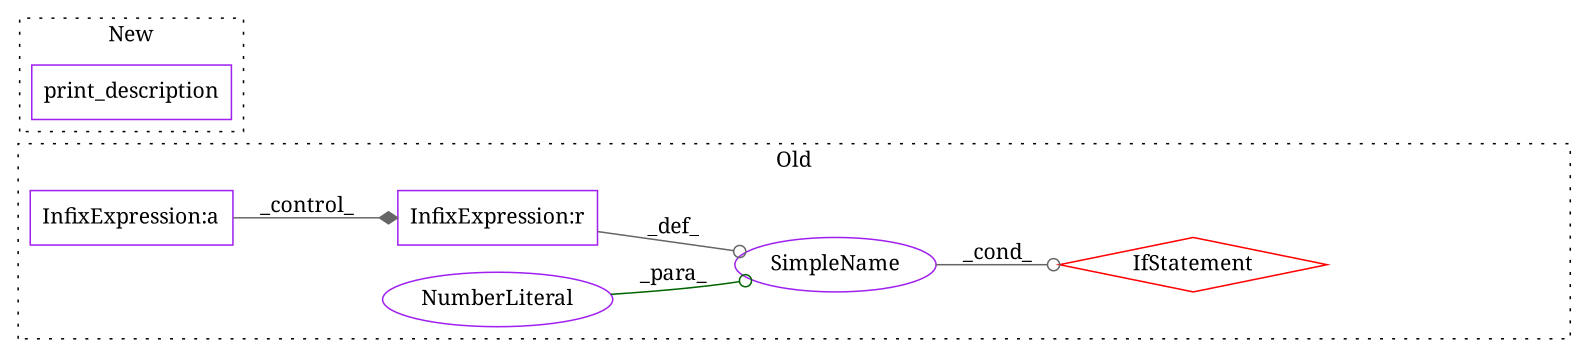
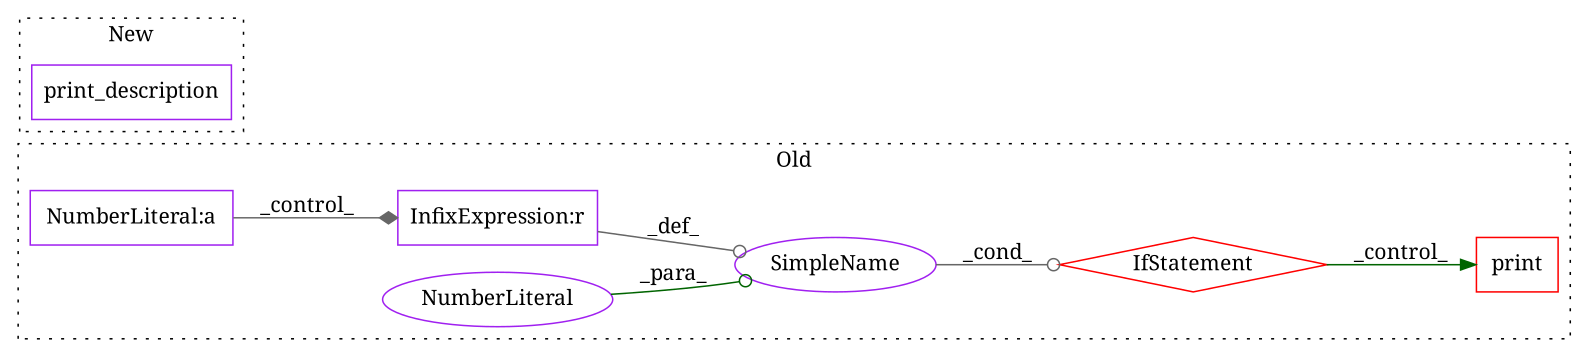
node "InfixExpression:a": label "InfixExpression:a" -> "NumberLiteral:a"
node "print": added
